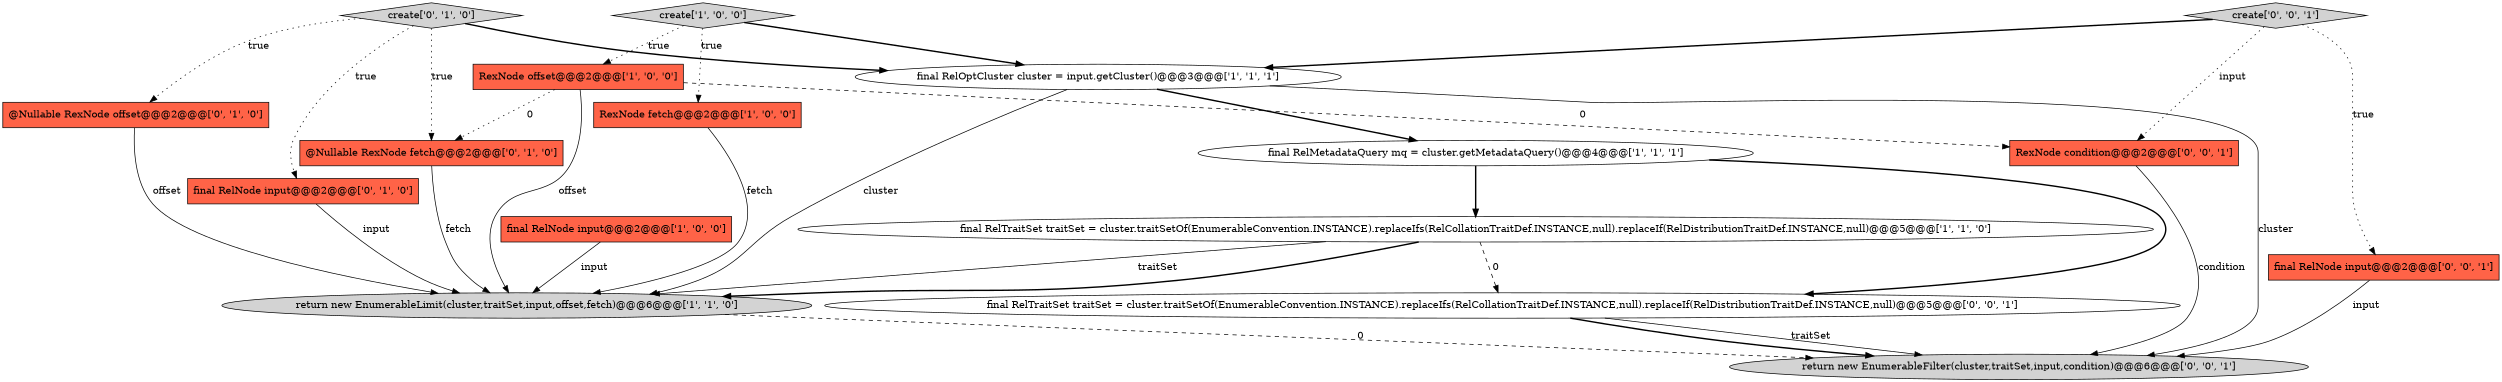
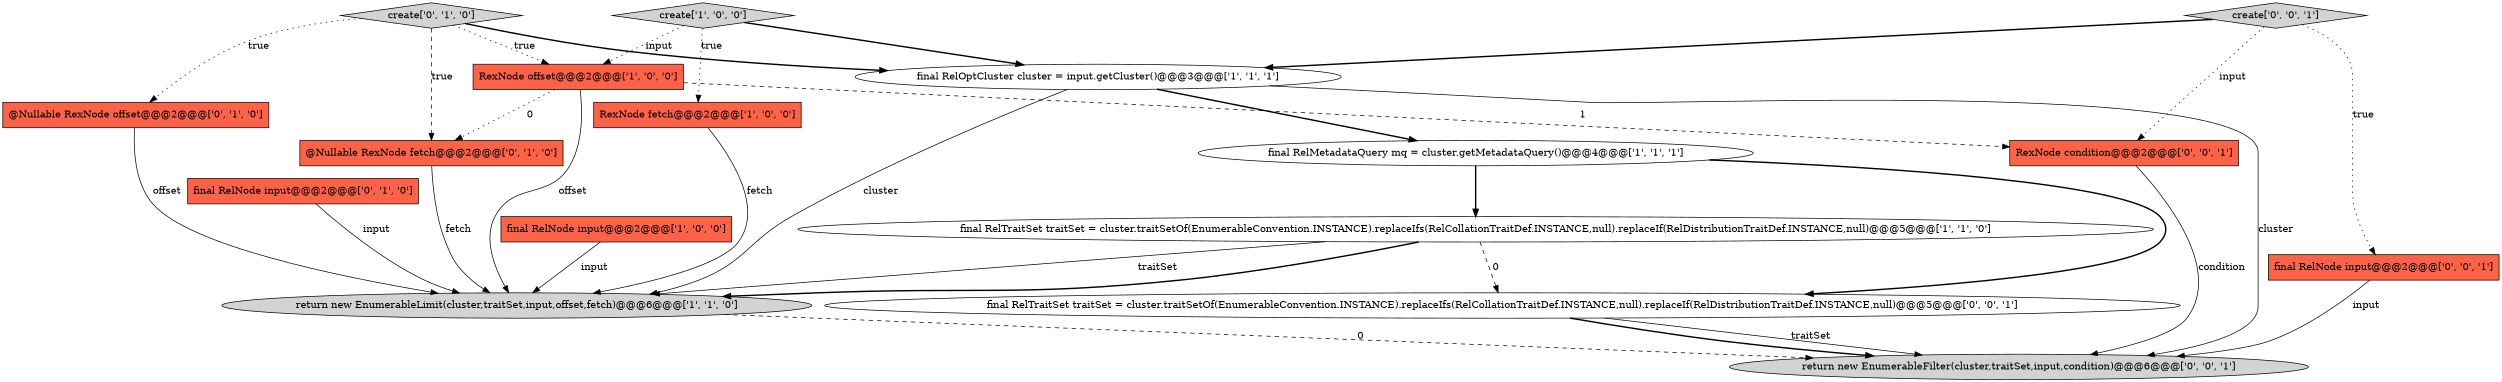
edge "create['1', '0', '0']" -> "RexNode offset@@@2@@@['1', '0', '0']": label "true" -> "input"
edge "create['0', '1', '0']" -> "@Nullable RexNode fetch@@@2@@@['0', '1', '0']": style dotted -> dashed
edge "create['0', '1', '0']" -> "final RelNode input@@@2@@@['0', '1', '0']": now "create['0', '1', '0']" -> "RexNode offset@@@2@@@['1', '0', '0']"
edge "RexNode offset@@@2@@@['1', '0', '0']" -> "RexNode condition@@@2@@@['0', '0', '1']": label "0" -> "1"
